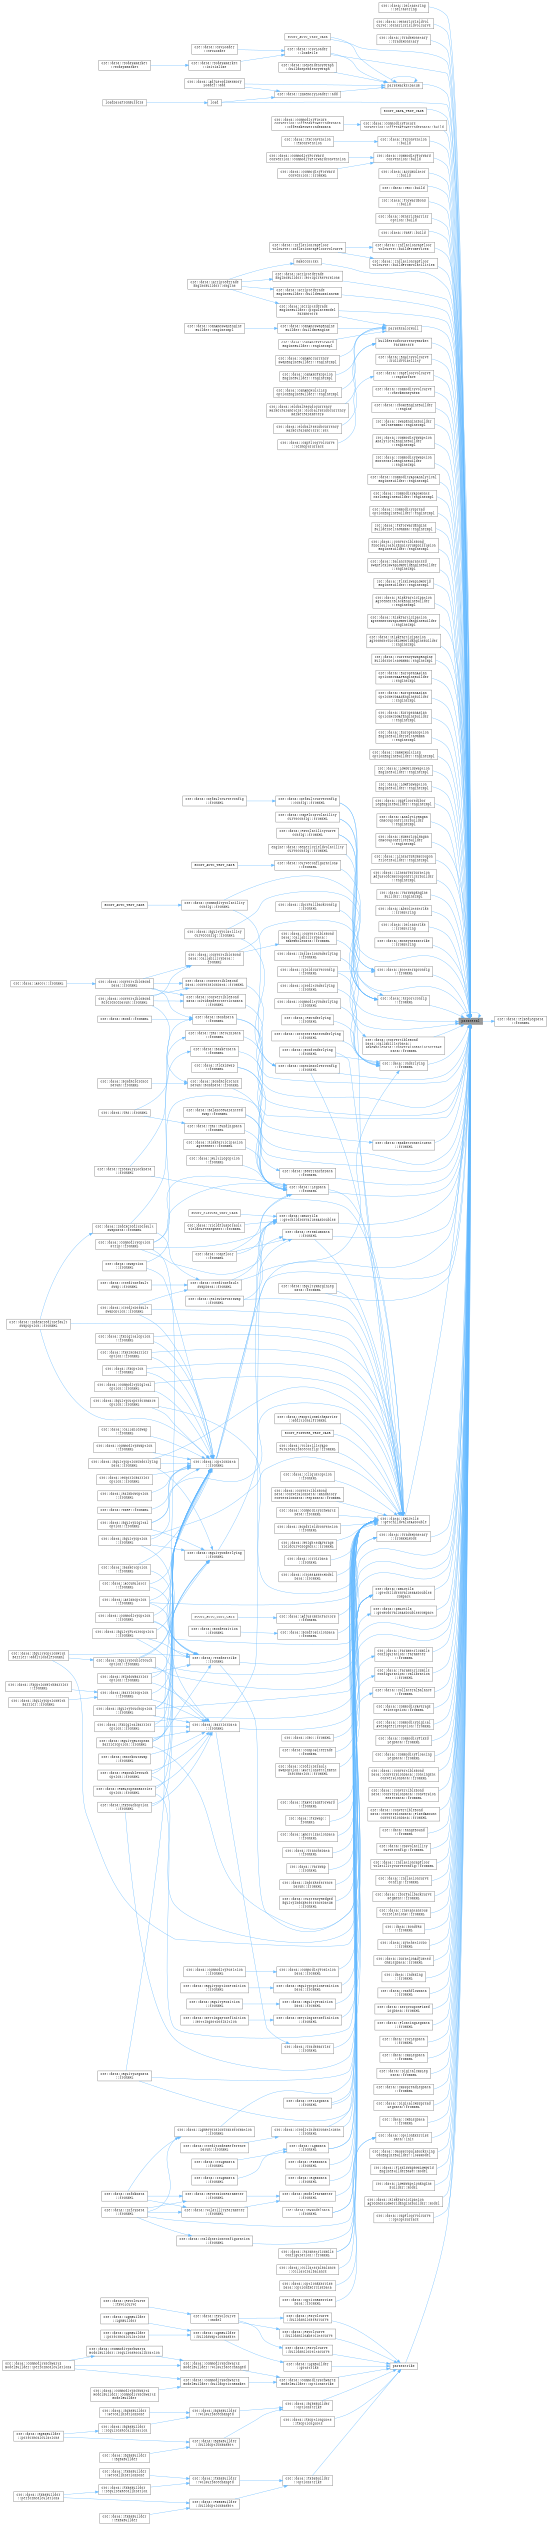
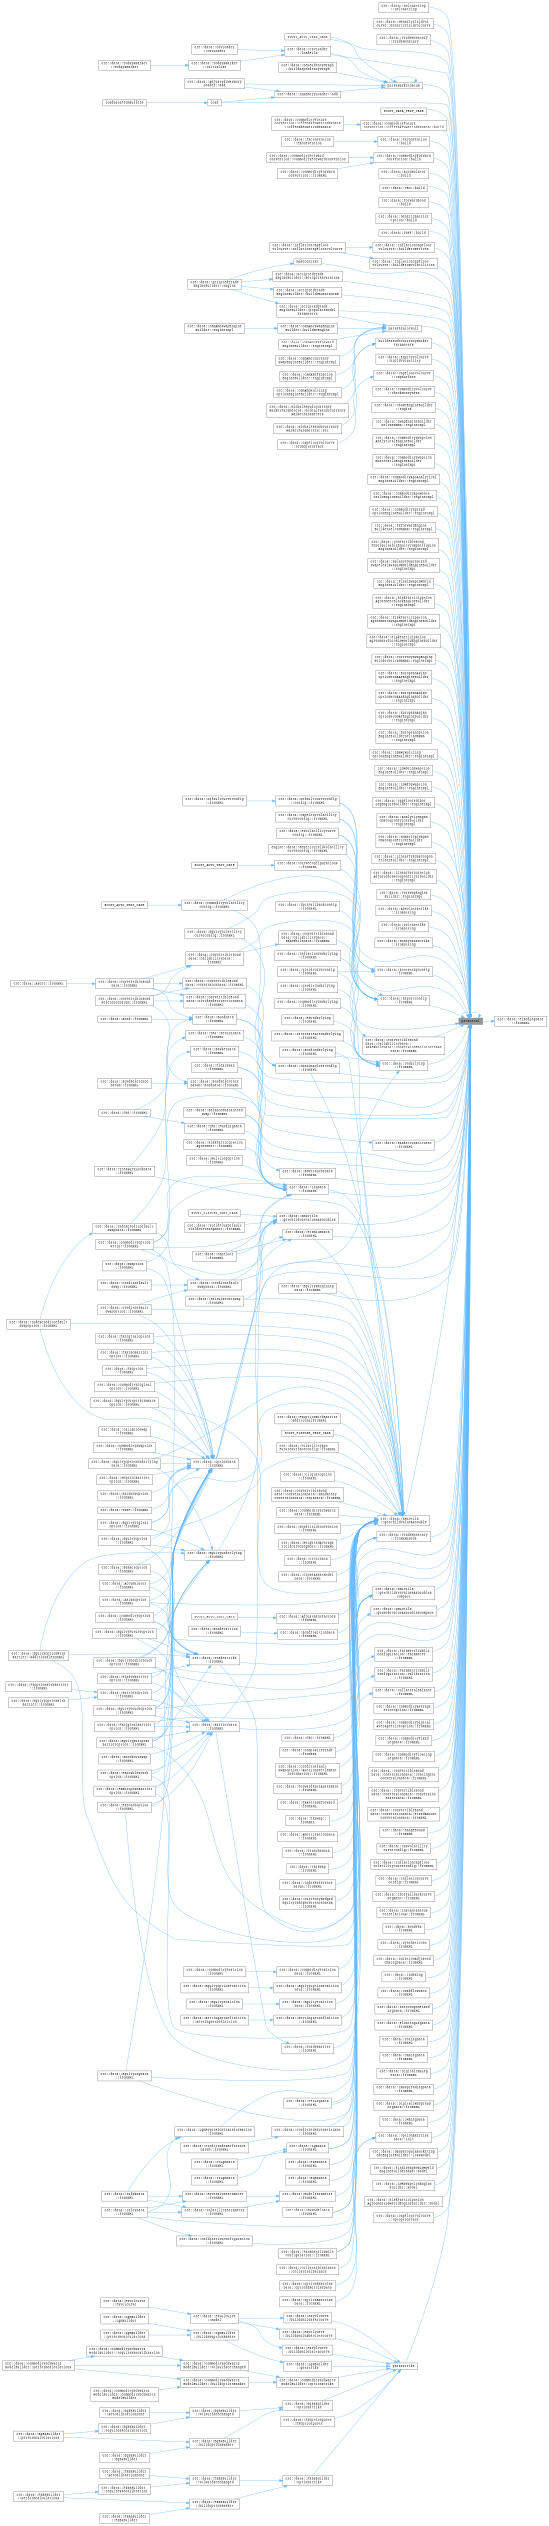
edge "ore::data::IborFallbackConfig ::fromXML" -> "parseReal": now "ore::data::IborFallbackConfig ::fromXML" -> "ore::data::ReportConfig ::fromXML"
edge "ore::data::EquityOptionWith Barrier::additionalFromXml" -> "ore::data::EquityDoubleTouch Option::fromXML": now "ore::data::EquityOptionWith Barrier::additionalFromXml" -> "ore::data::EquityUnderlying ::fromXML"
node "ore::data::ForwardRateAgreement ::fromXML": added
